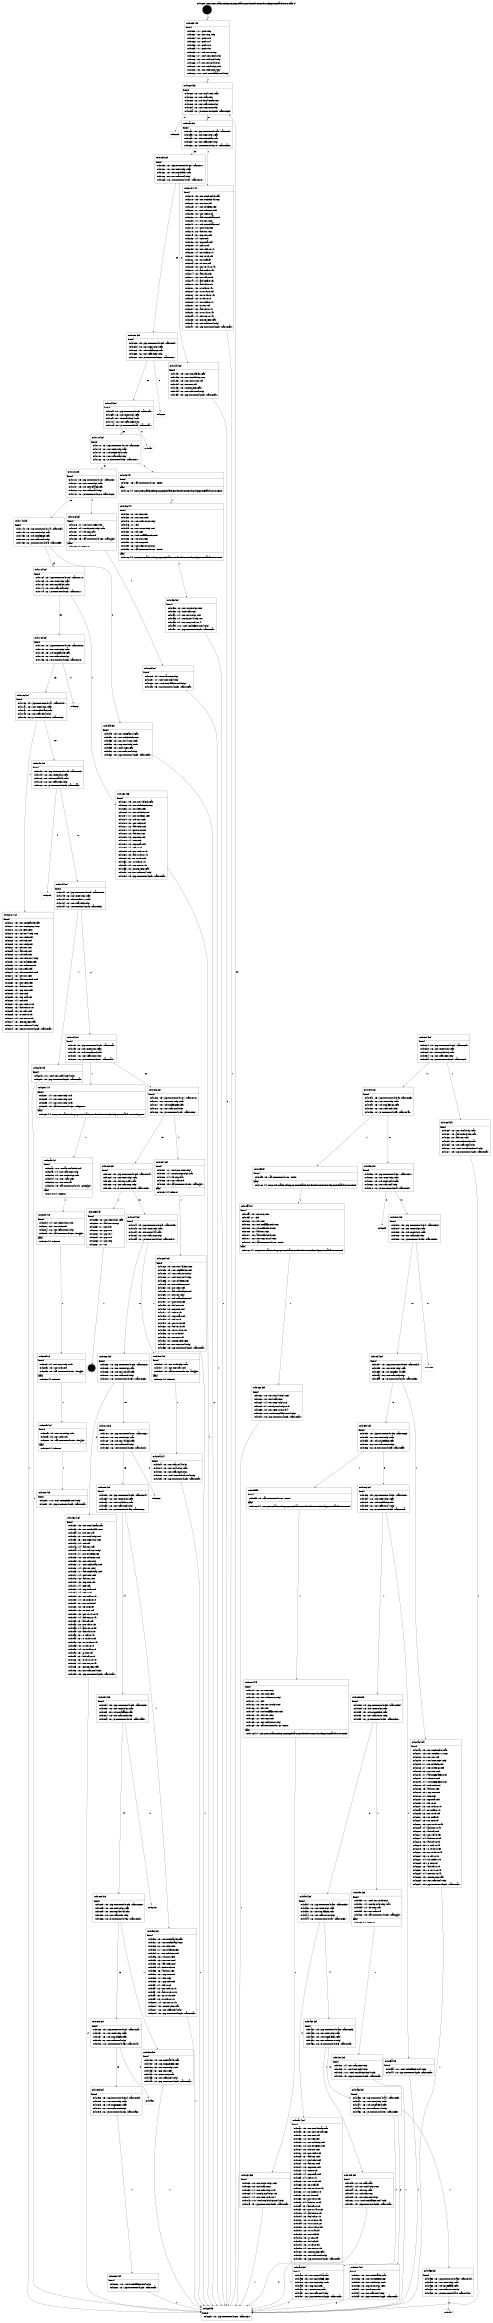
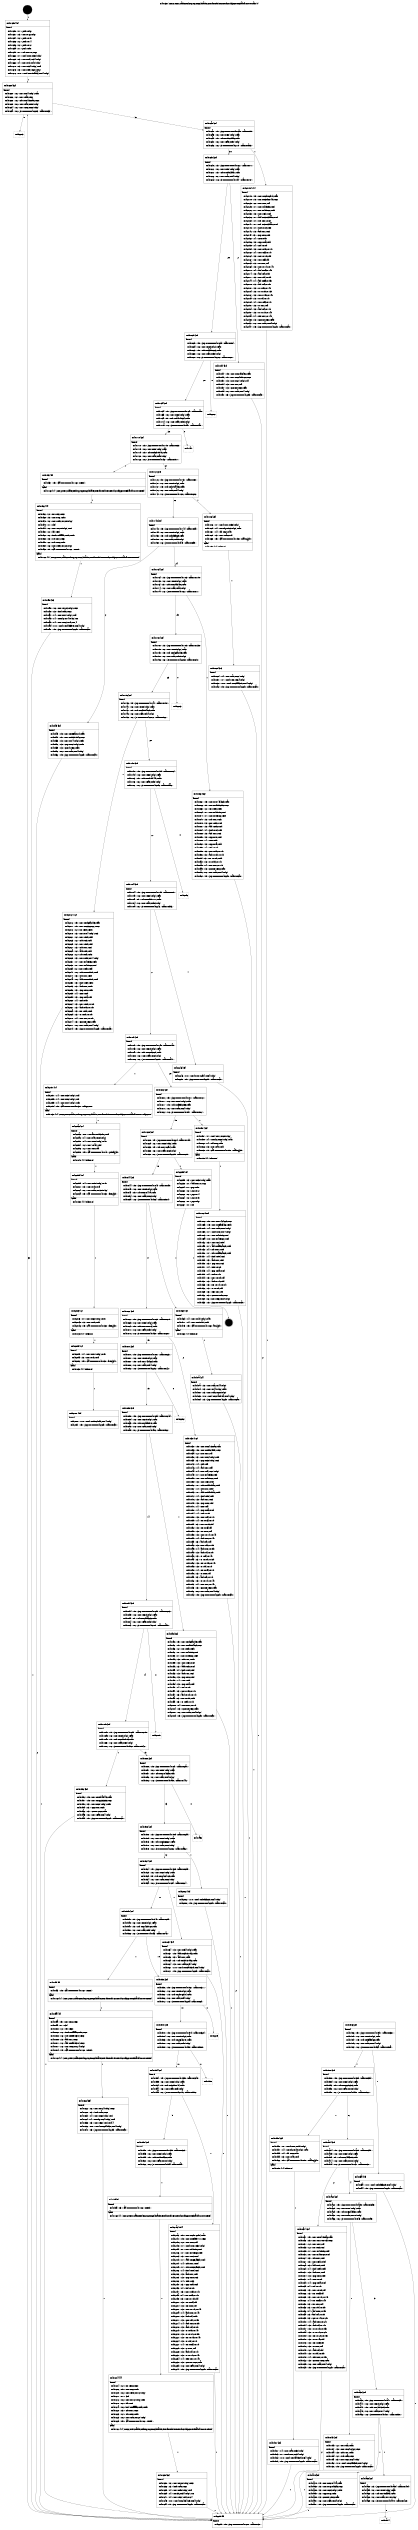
edge "0x4019b0 [28]" -> "0x4019cc [28]": removed, label "8"
edge "0x401908 [28]" -> "0x401924 [28]": added, label "12"
node "0x401be1 [30]": removed
